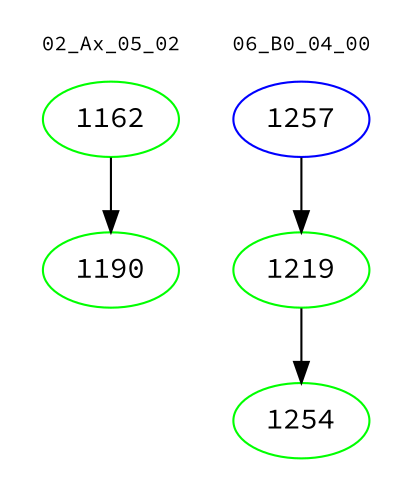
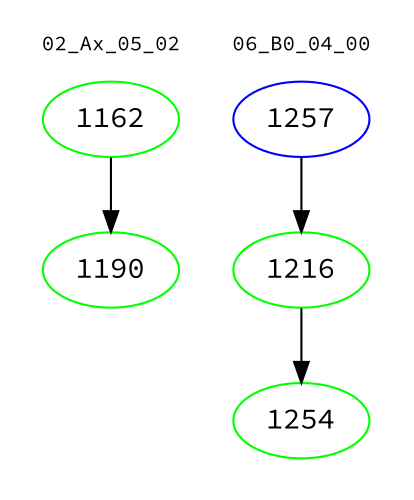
node "1219": label "1219" -> "1216"
